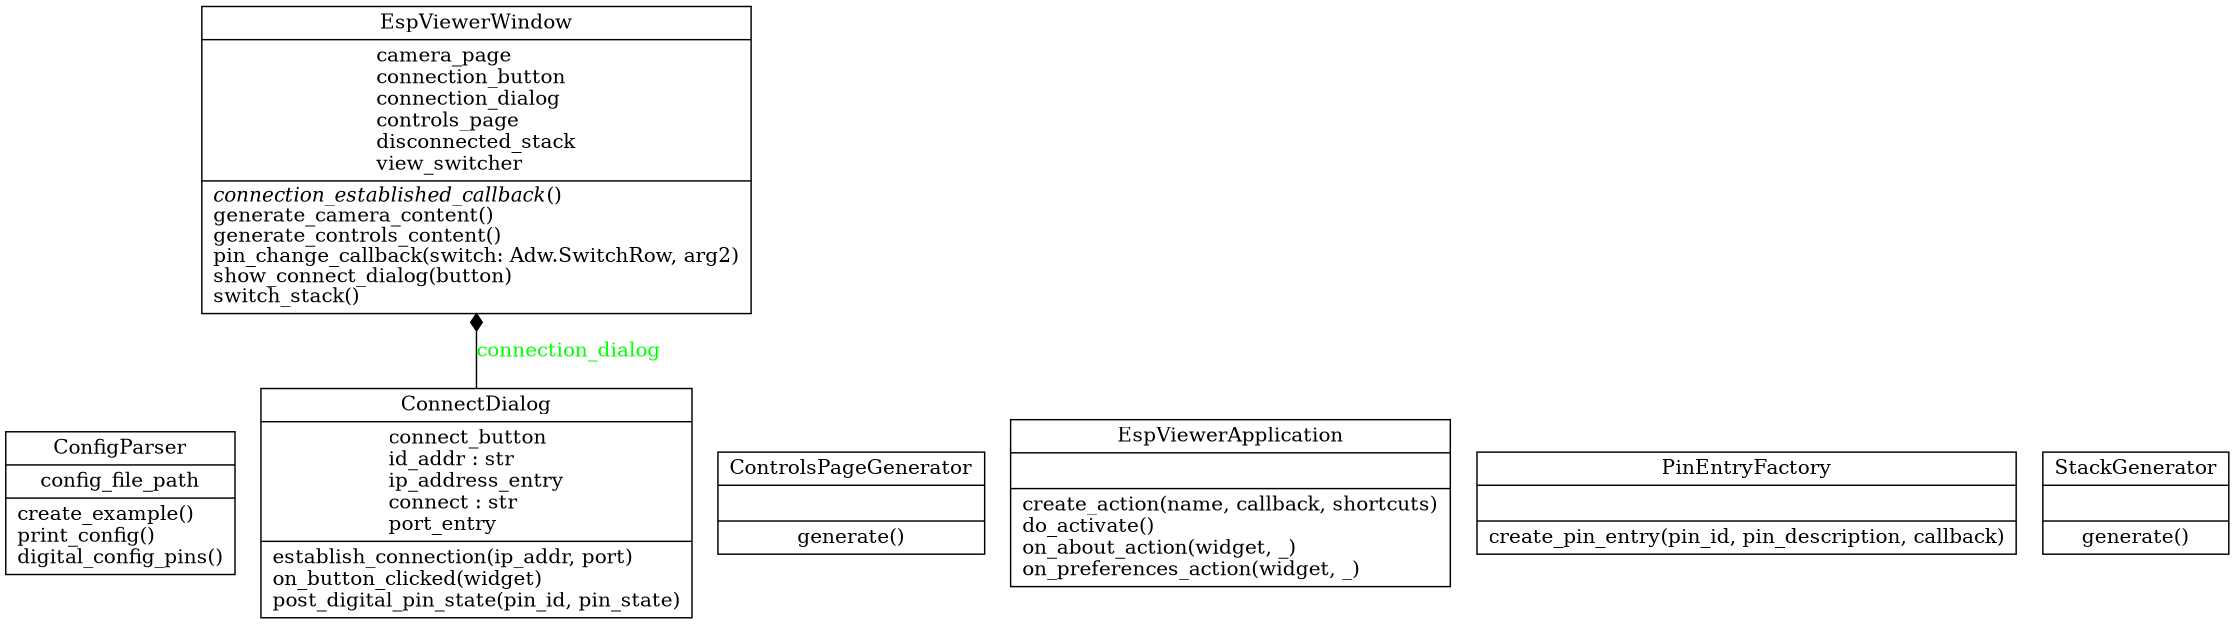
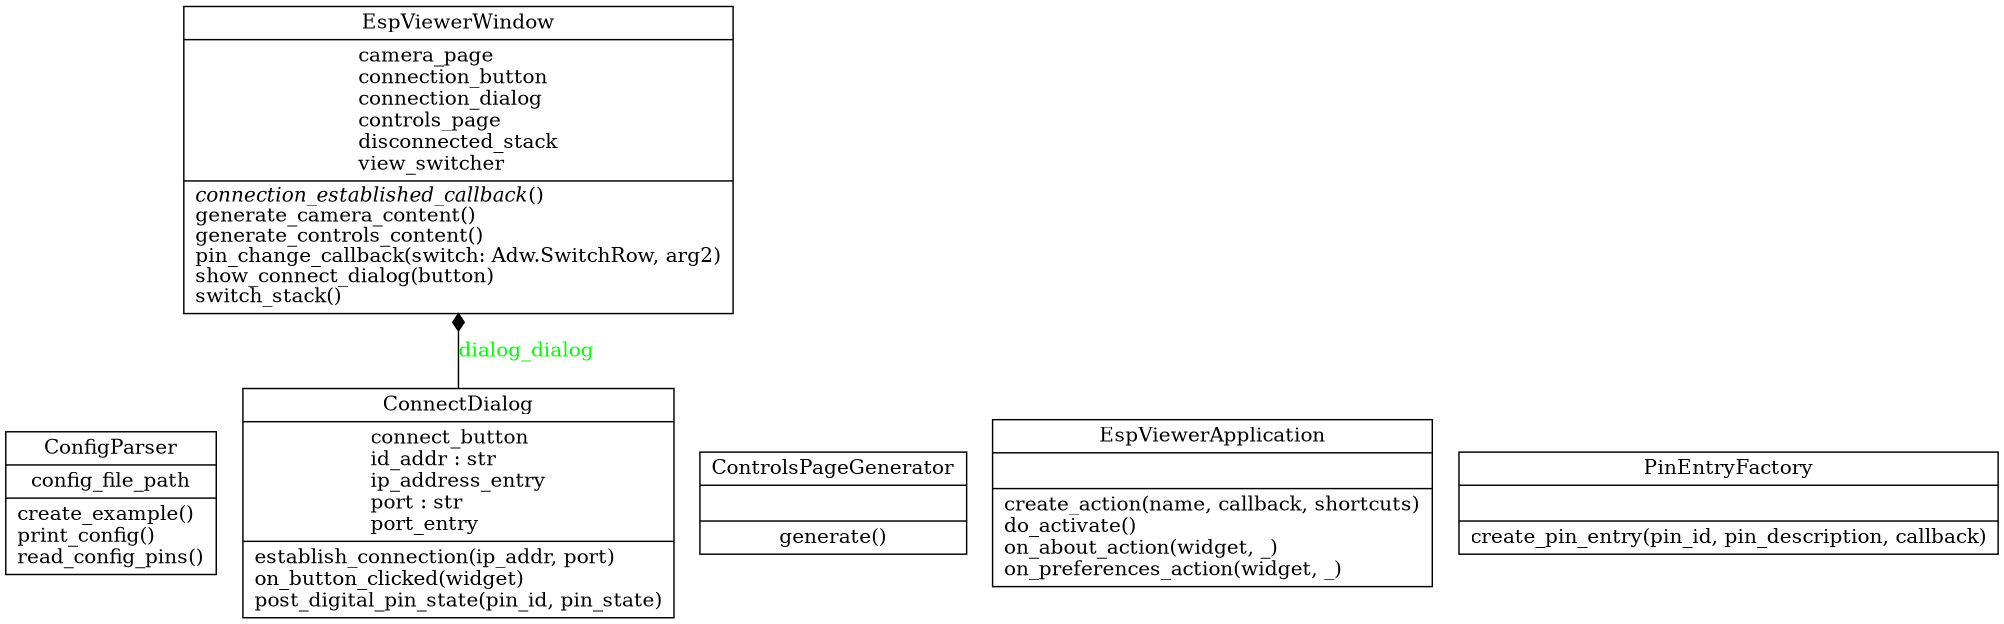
edge "ConnectDialog" -> "EspViewerWindow": label "connection_dialog" -> "dialog_dialog"
node "ConnectDialog": text "connect : str" -> "port : str"
node "StackGenerator": removed
node "ConfigParser": text "digital_config_pins()" -> "read_config_pins()"
